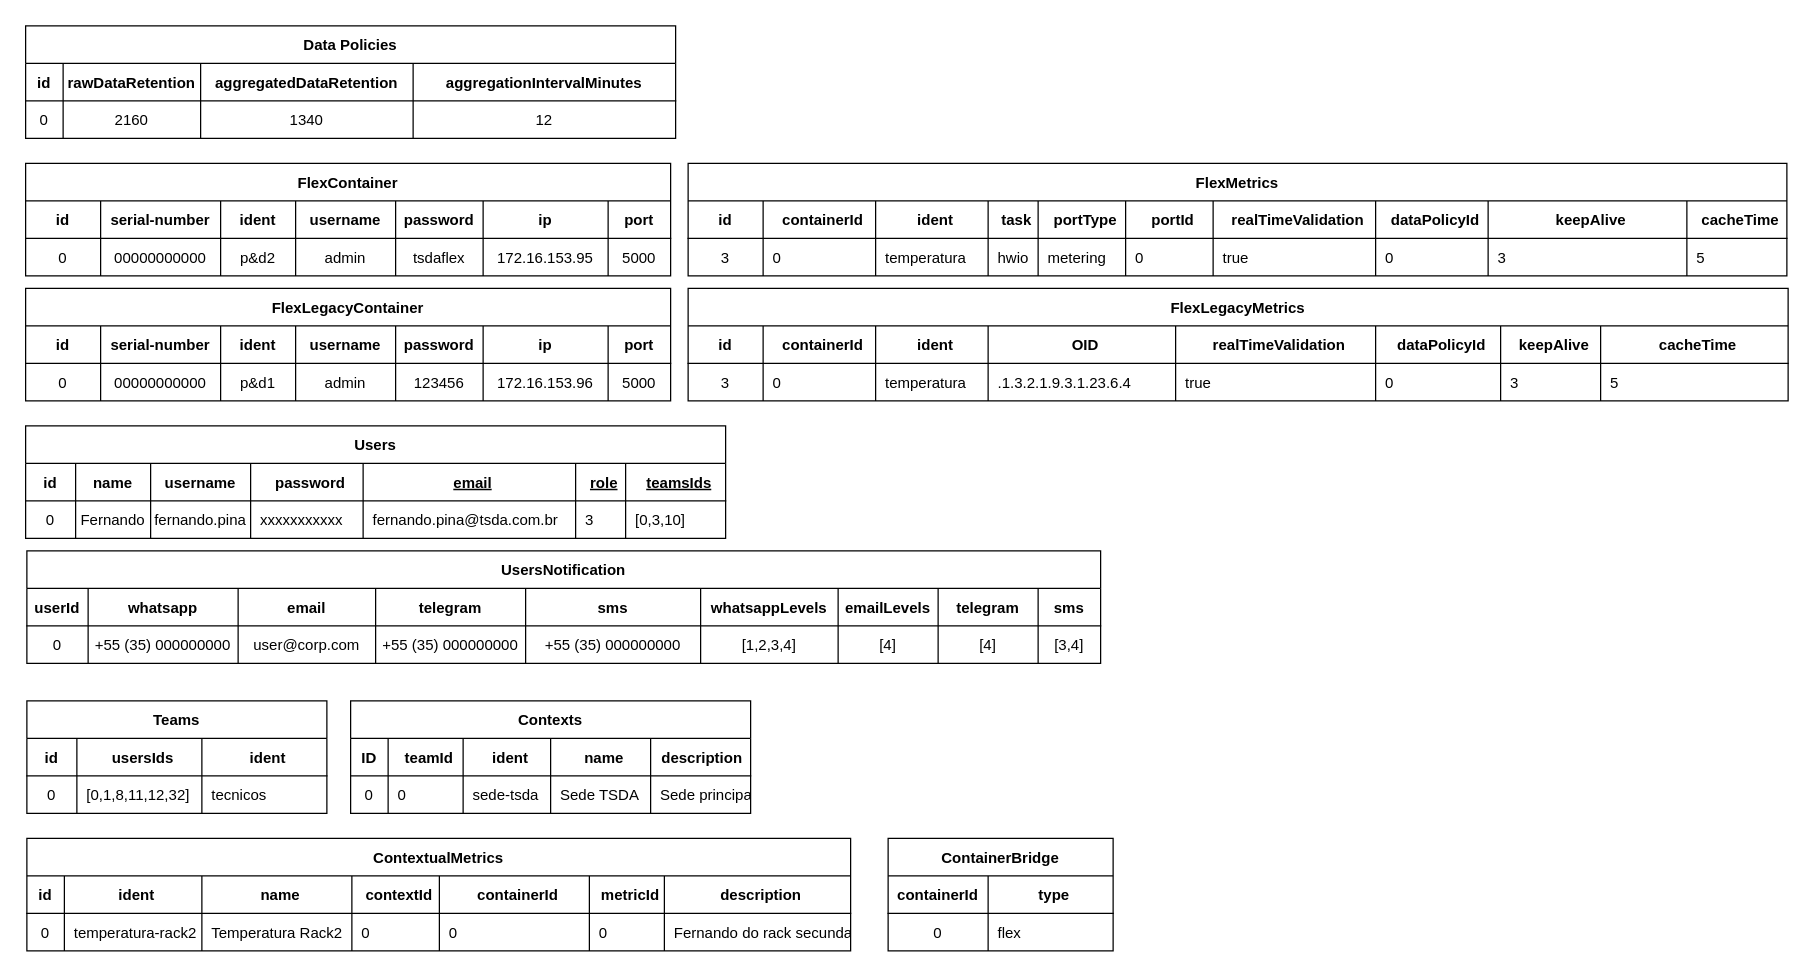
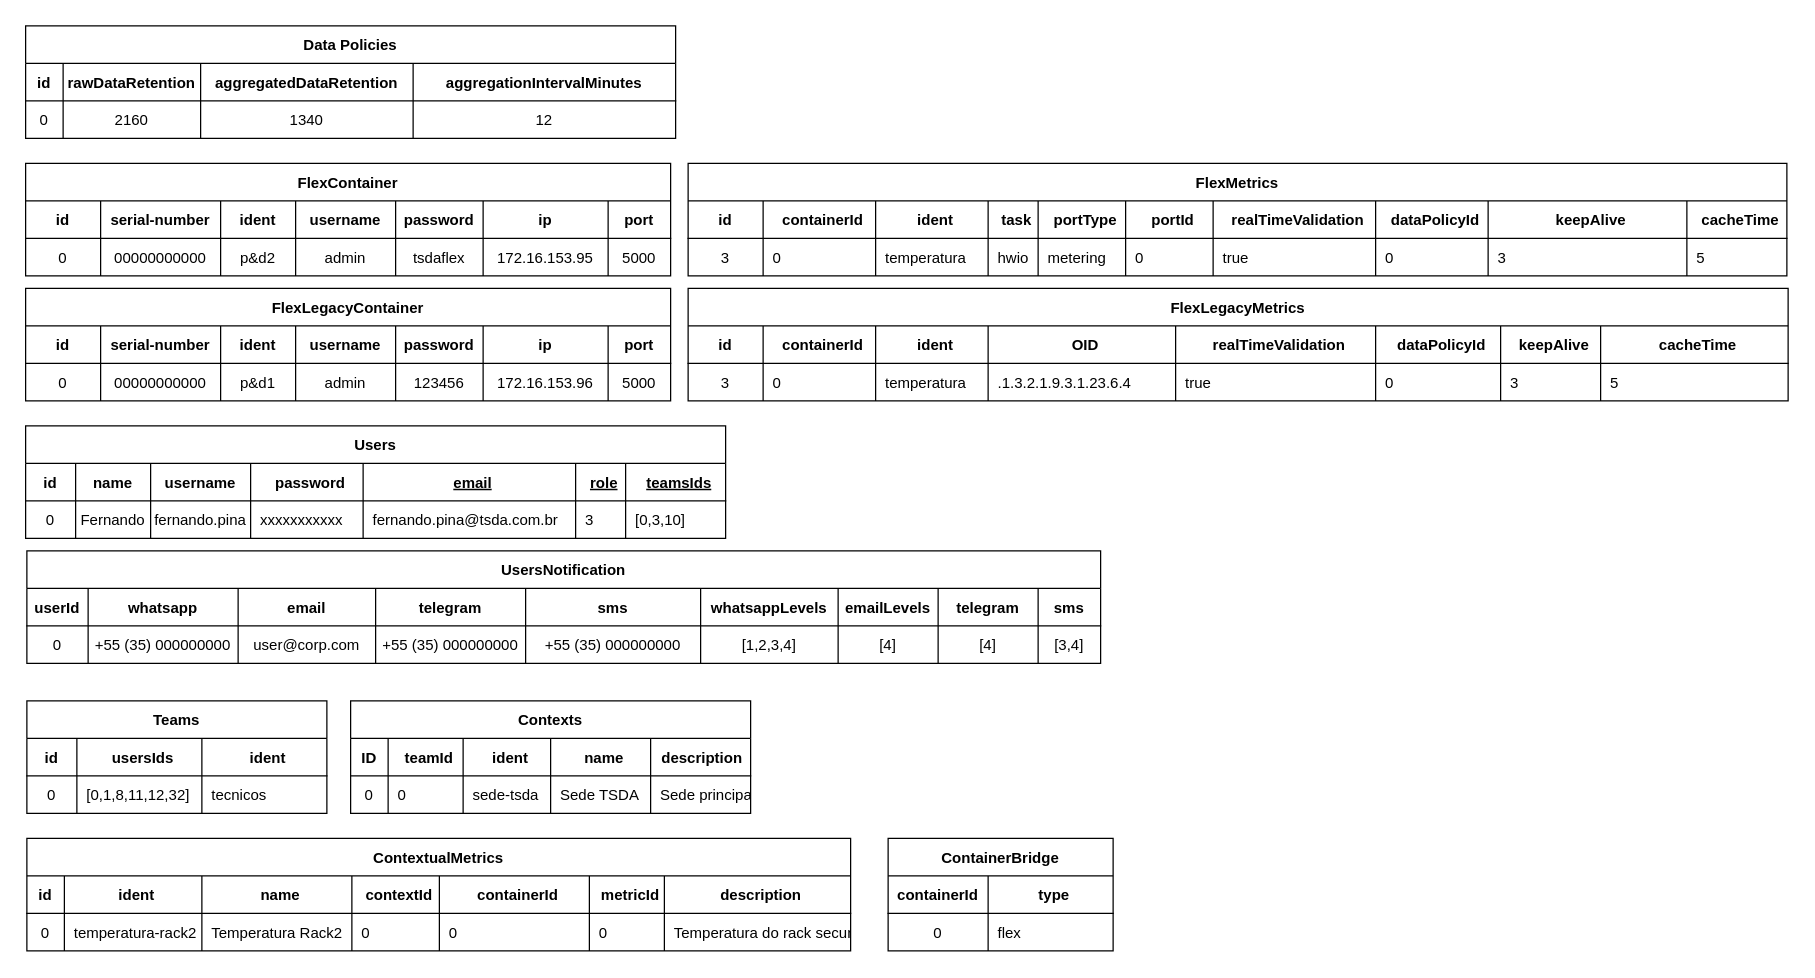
node "Fernando do rack secundarion": label "Fernando do rack secundarion" -> "Temperatura do rack secundarion"
